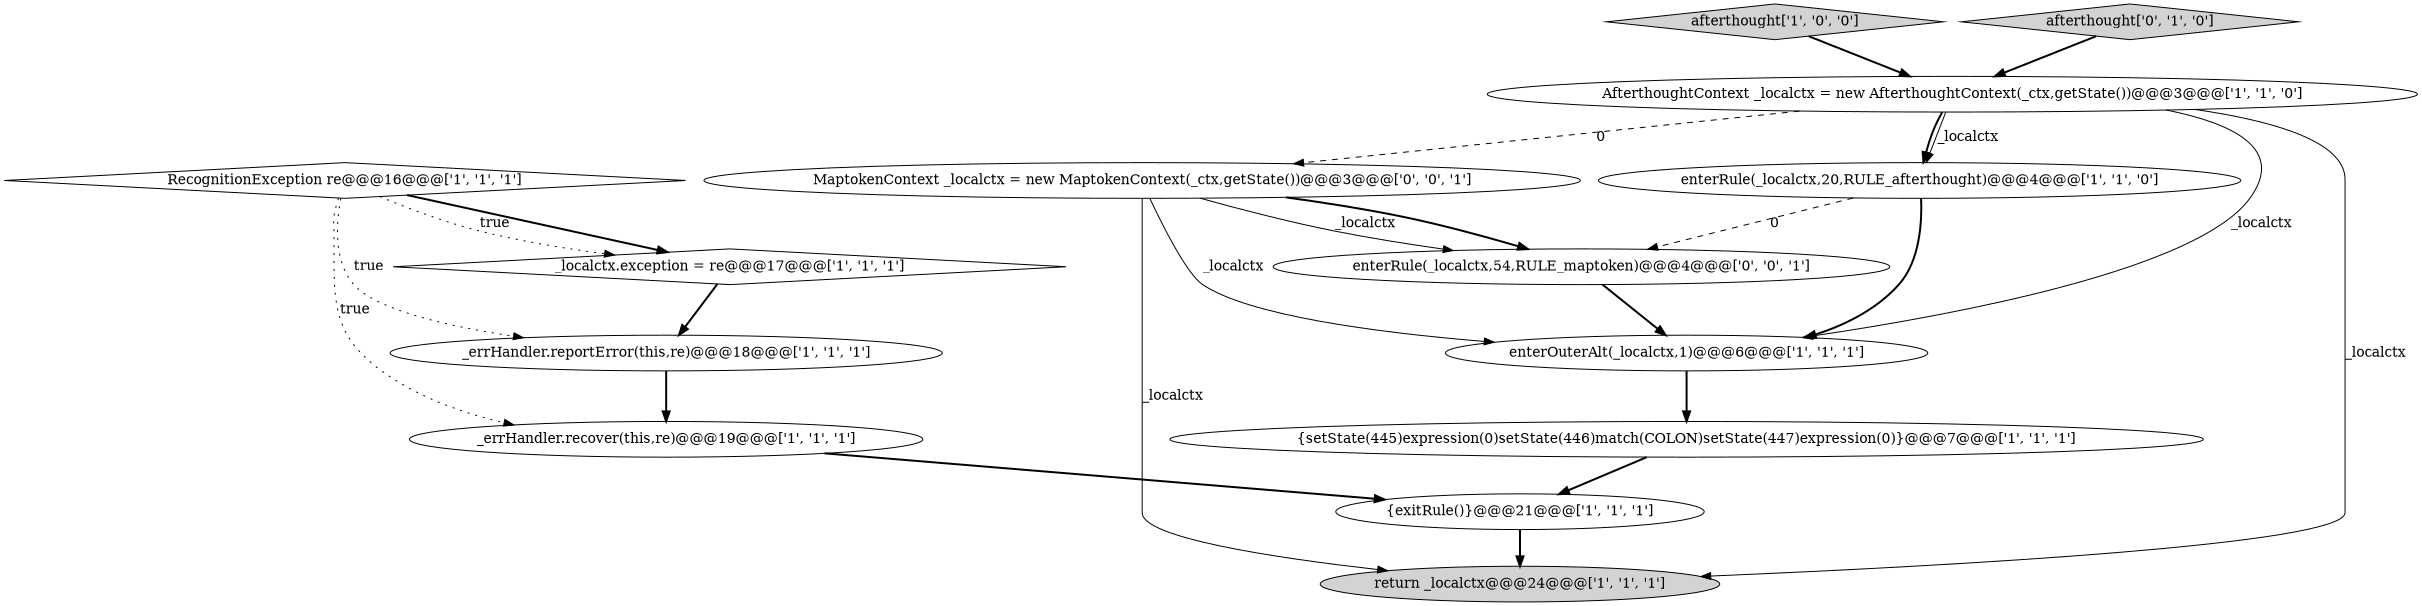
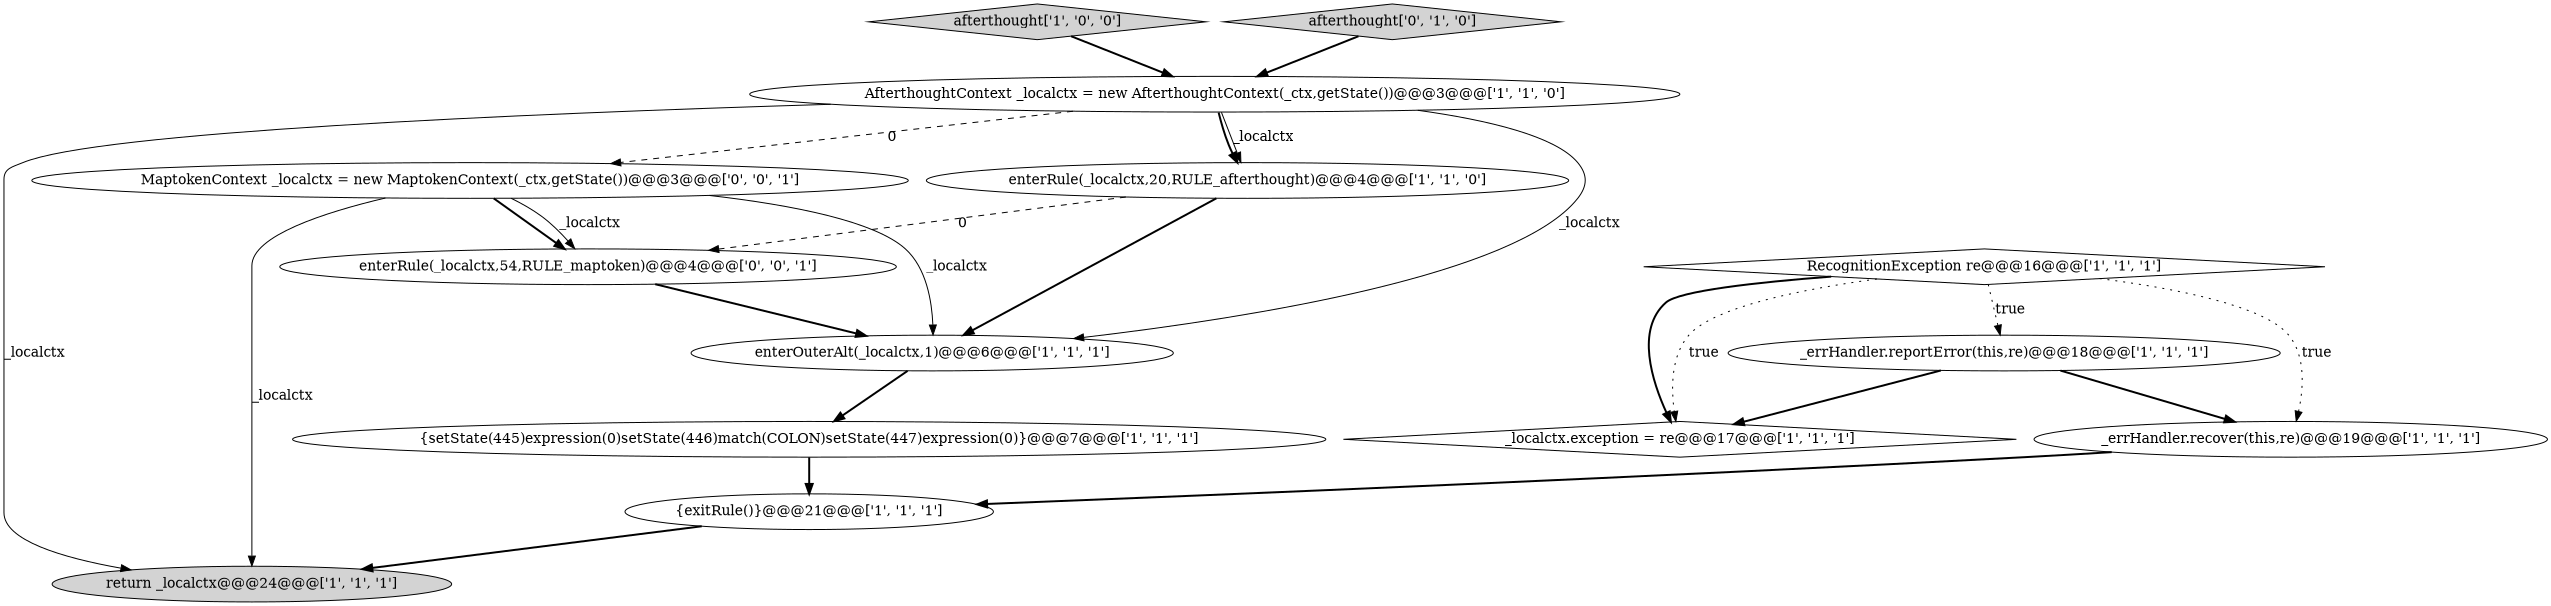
edge "_localctx.exception = re@@@17@@@['1', '1', '1']" -> "_errHandler.reportError(this,re)@@@18@@@['1', '1', '1']": reversed
